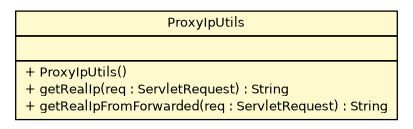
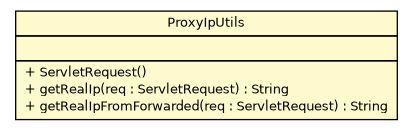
node "ProxyIpUtils": text "+ ProxyIpUtils()" -> "+ ServletRequest()"
